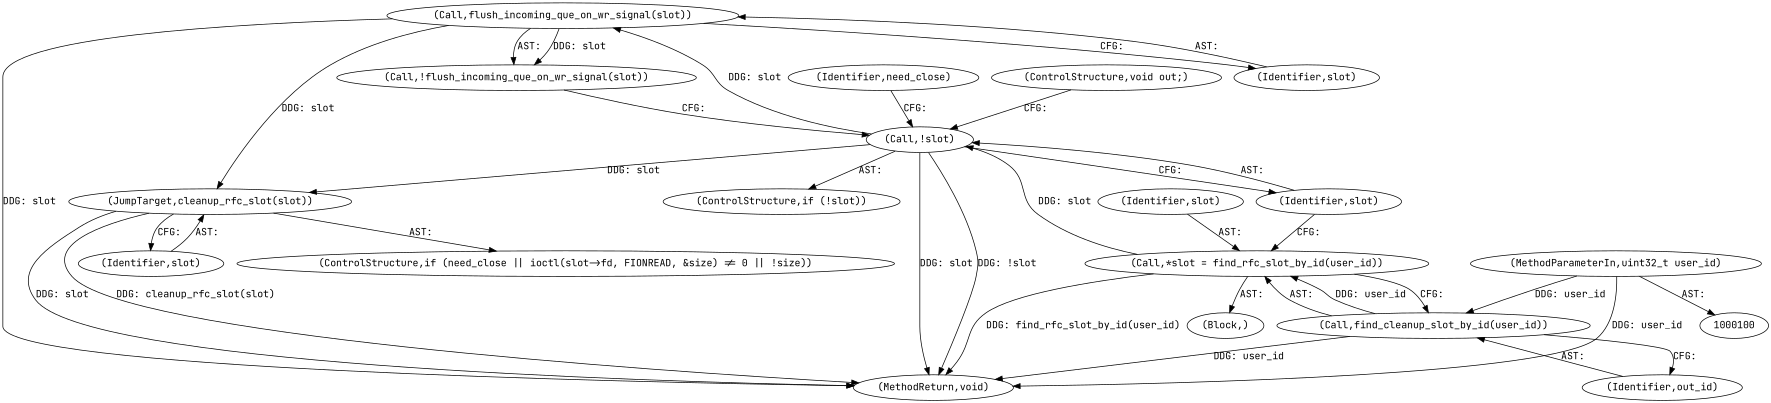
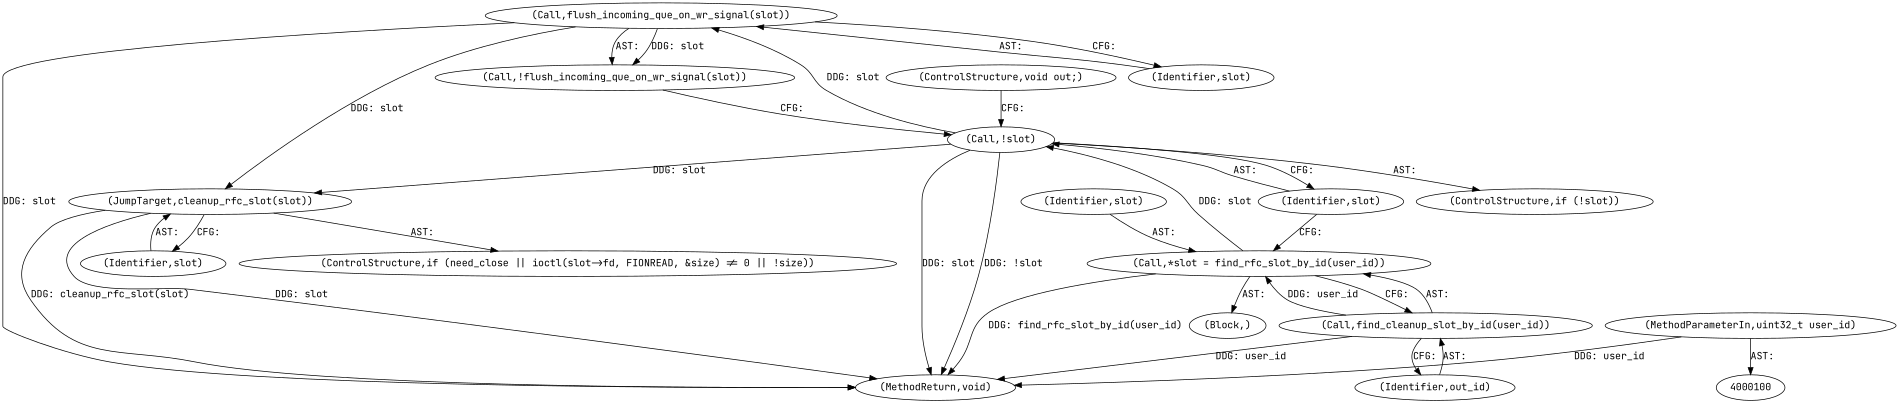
node "(Identifier,need_close)": removed
edge "(MethodParameterIn,uint32_t user_id)" -> "(Call,find_cleanup_slot_by_id(user_id))": removed, label "DDG: user_id"
node "1000100": label "1000100" -> "4000100"
